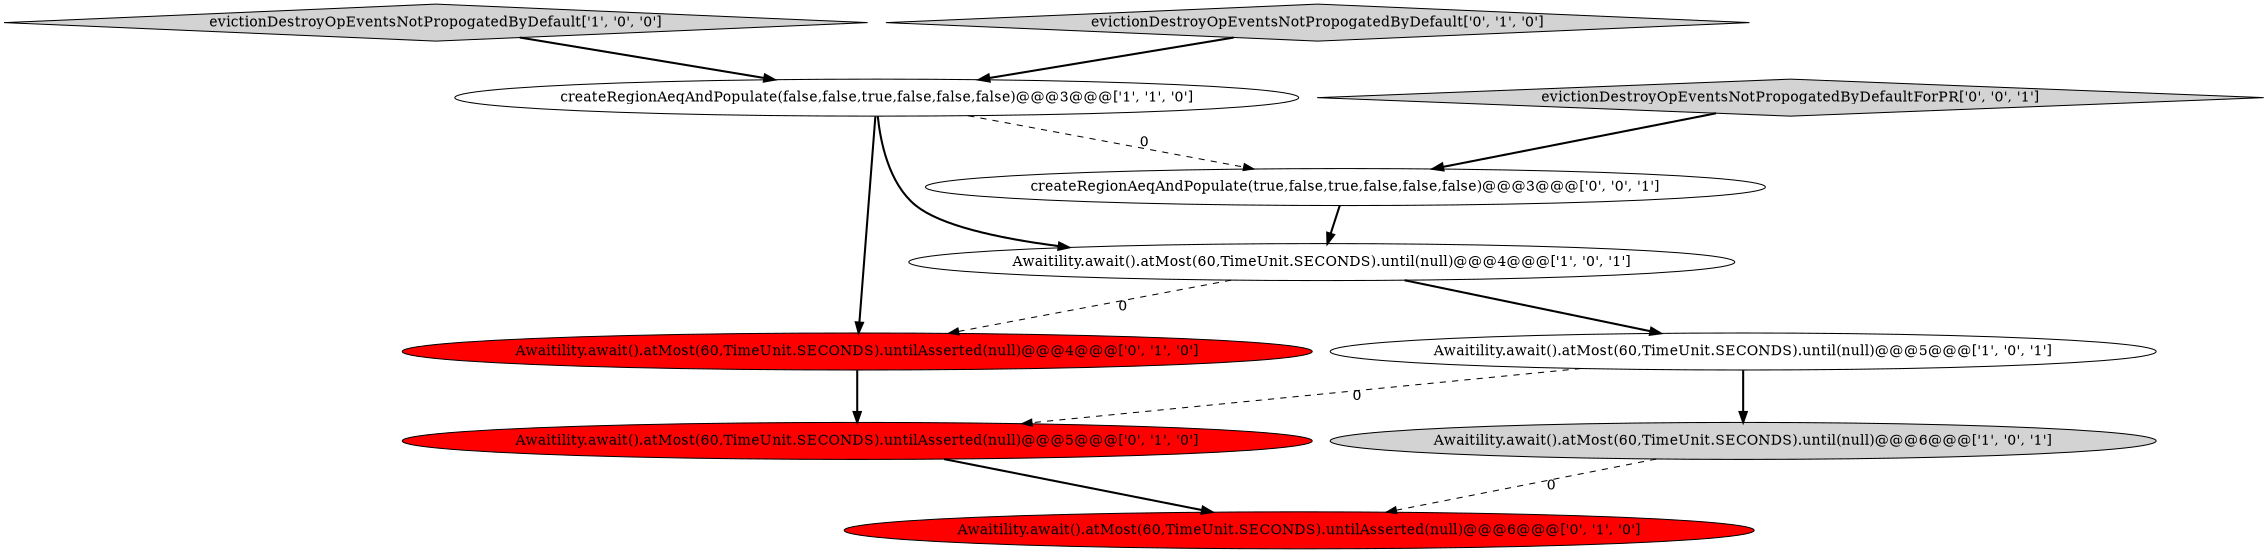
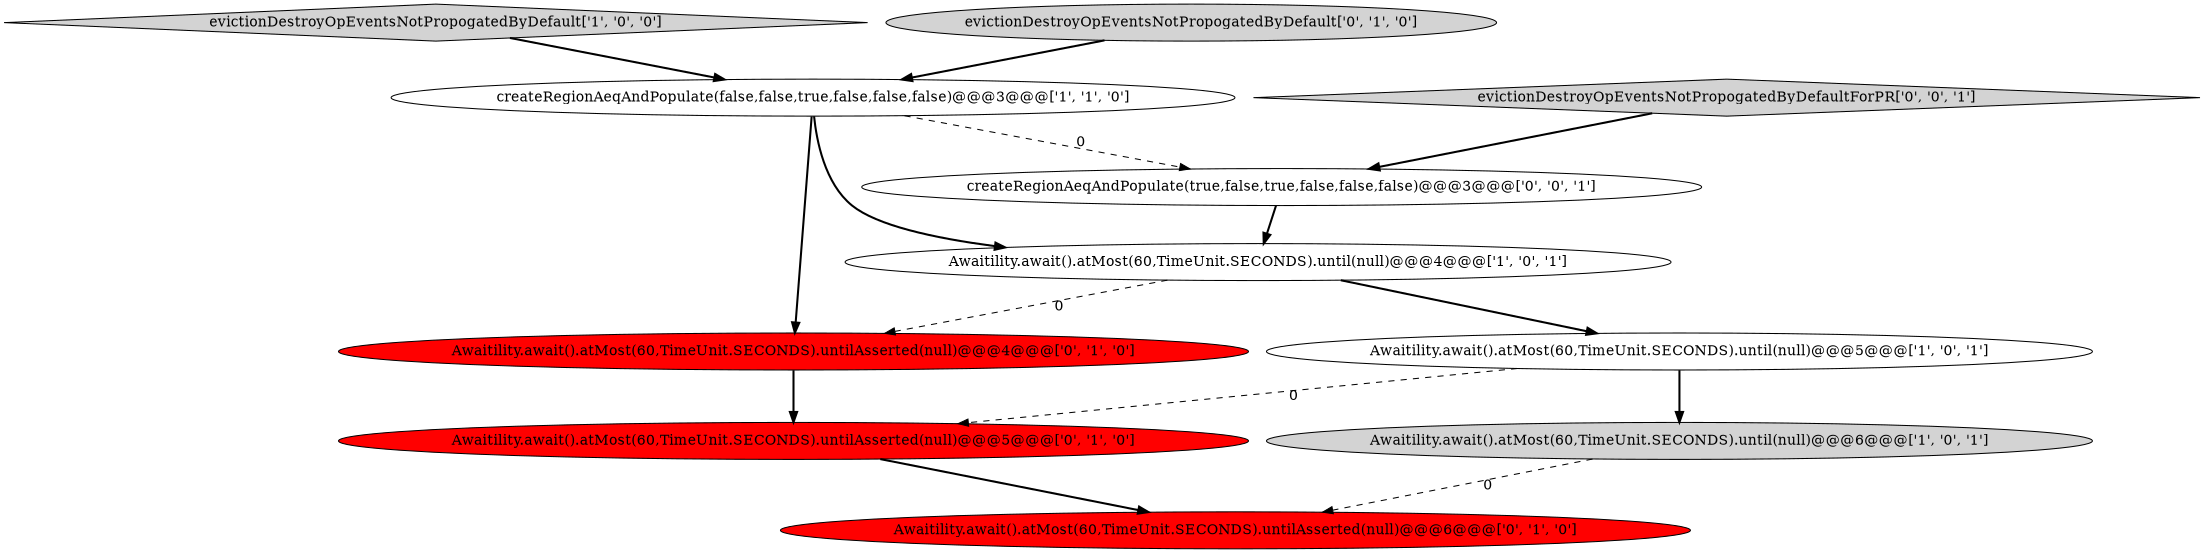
node "evictionDestroyOpEventsNotPropogatedByDefault['0', '1', '0']": shape diamond -> ellipse
